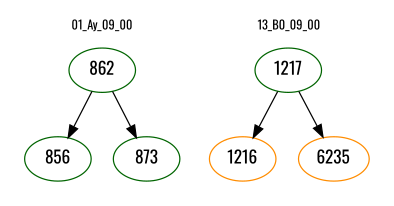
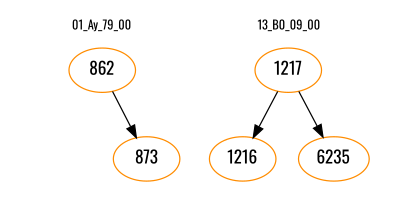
cluster "01_Ay_09_00": label "01_Ay_09_00" -> "01_Ay_79_00"
node "862": color darkgreen -> darkorange
node "1217": color darkgreen -> darkorange
node "856": removed
node "873": color darkgreen -> darkorange
